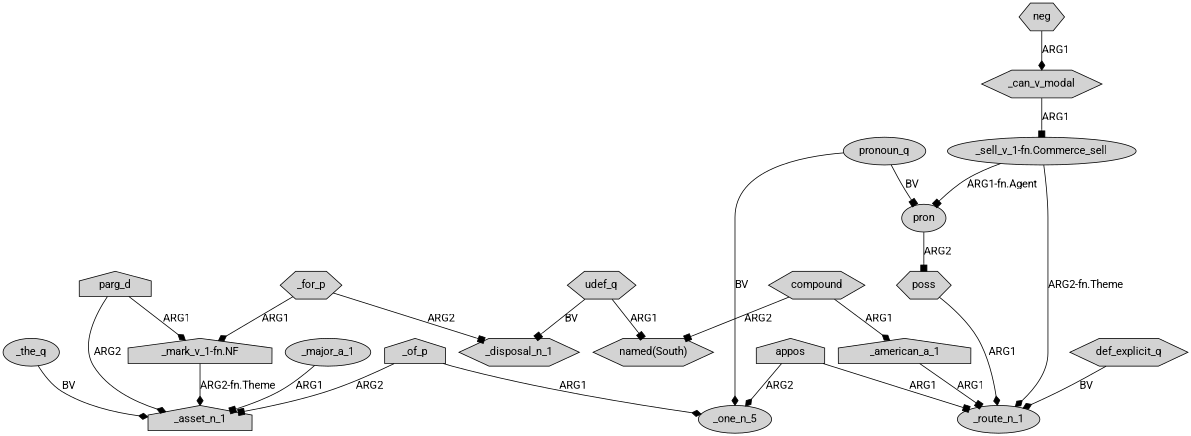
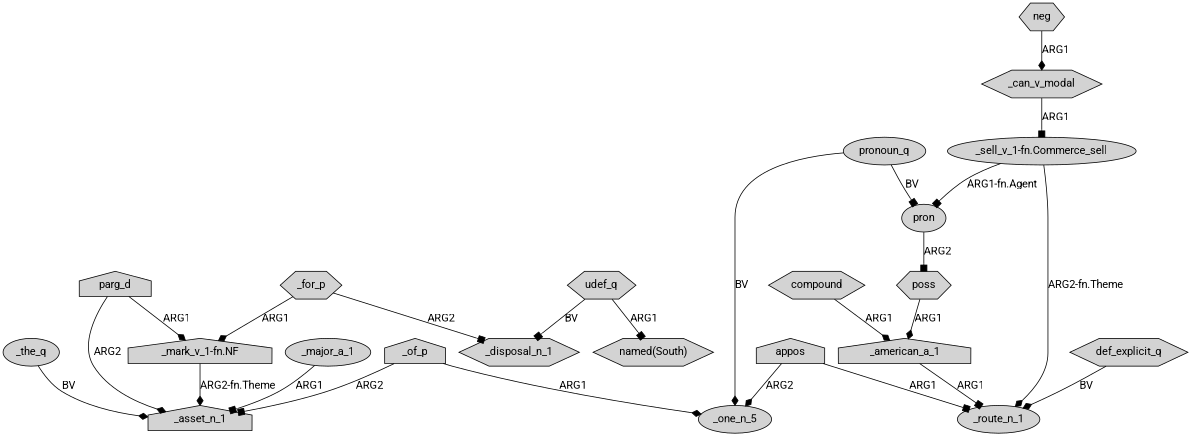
edge "compound" -> "named(South)": removed, label "ARG2"
edge "poss" -> "_route_n_1": now "poss" -> "_american_a_1"
